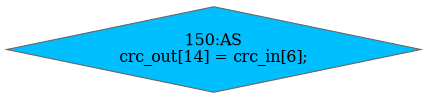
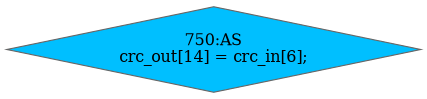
node "150:AS crc_out[14] = crc_in[6];": label "150:AS crc_out[14] = crc_in[6];" -> "750:AS crc_out[14] = crc_in[6];"
